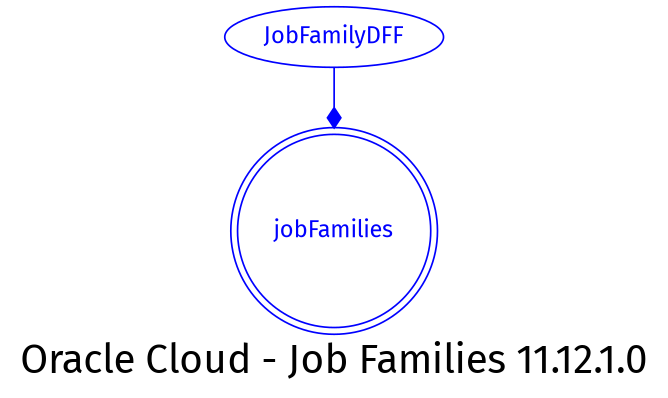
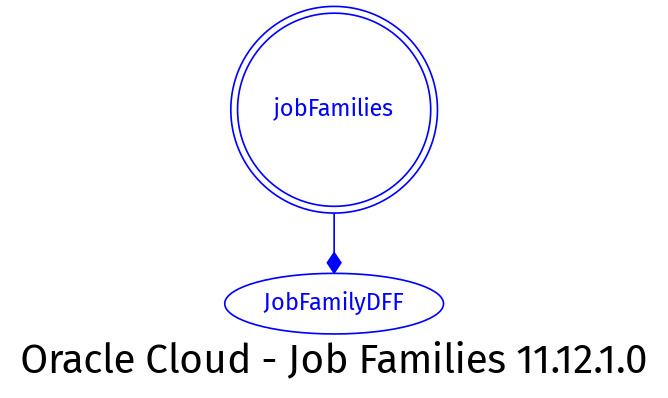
edge "JobFamilyDFF" -> "jobFamilies": reversed
